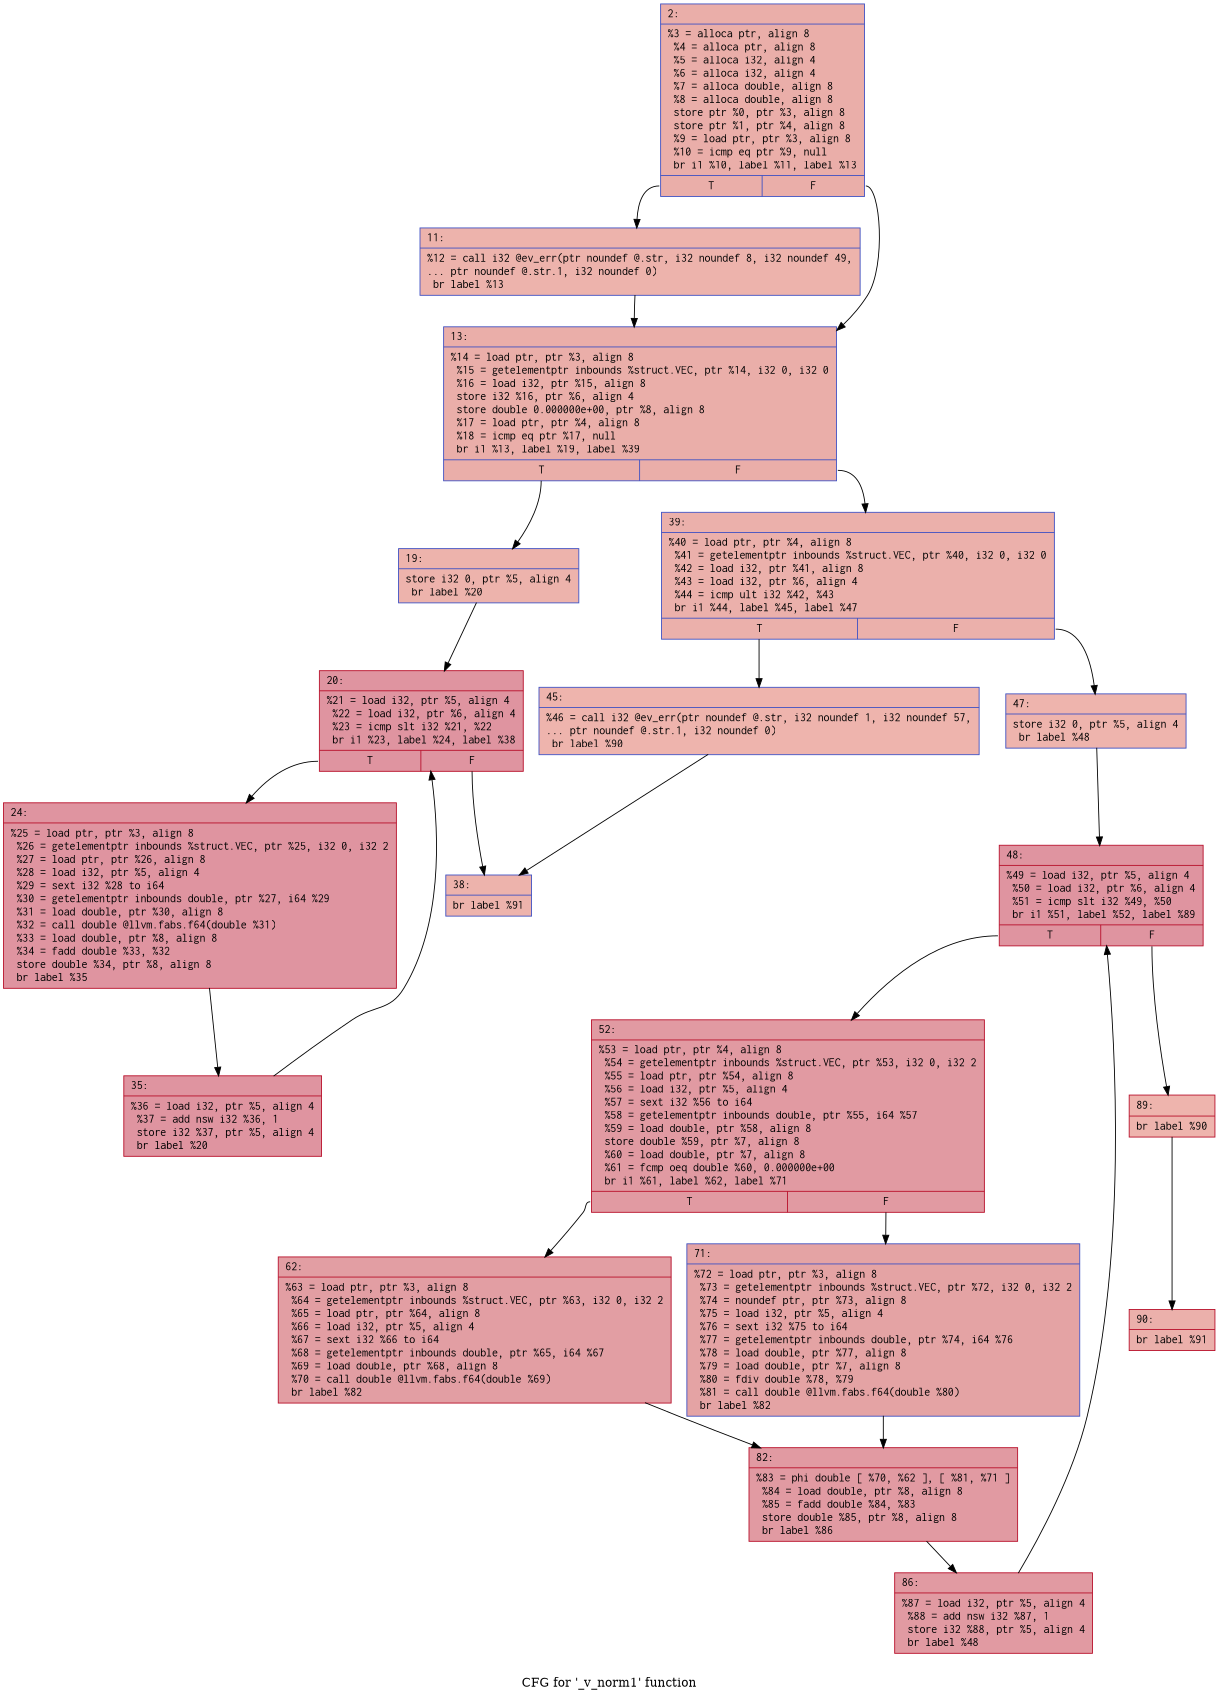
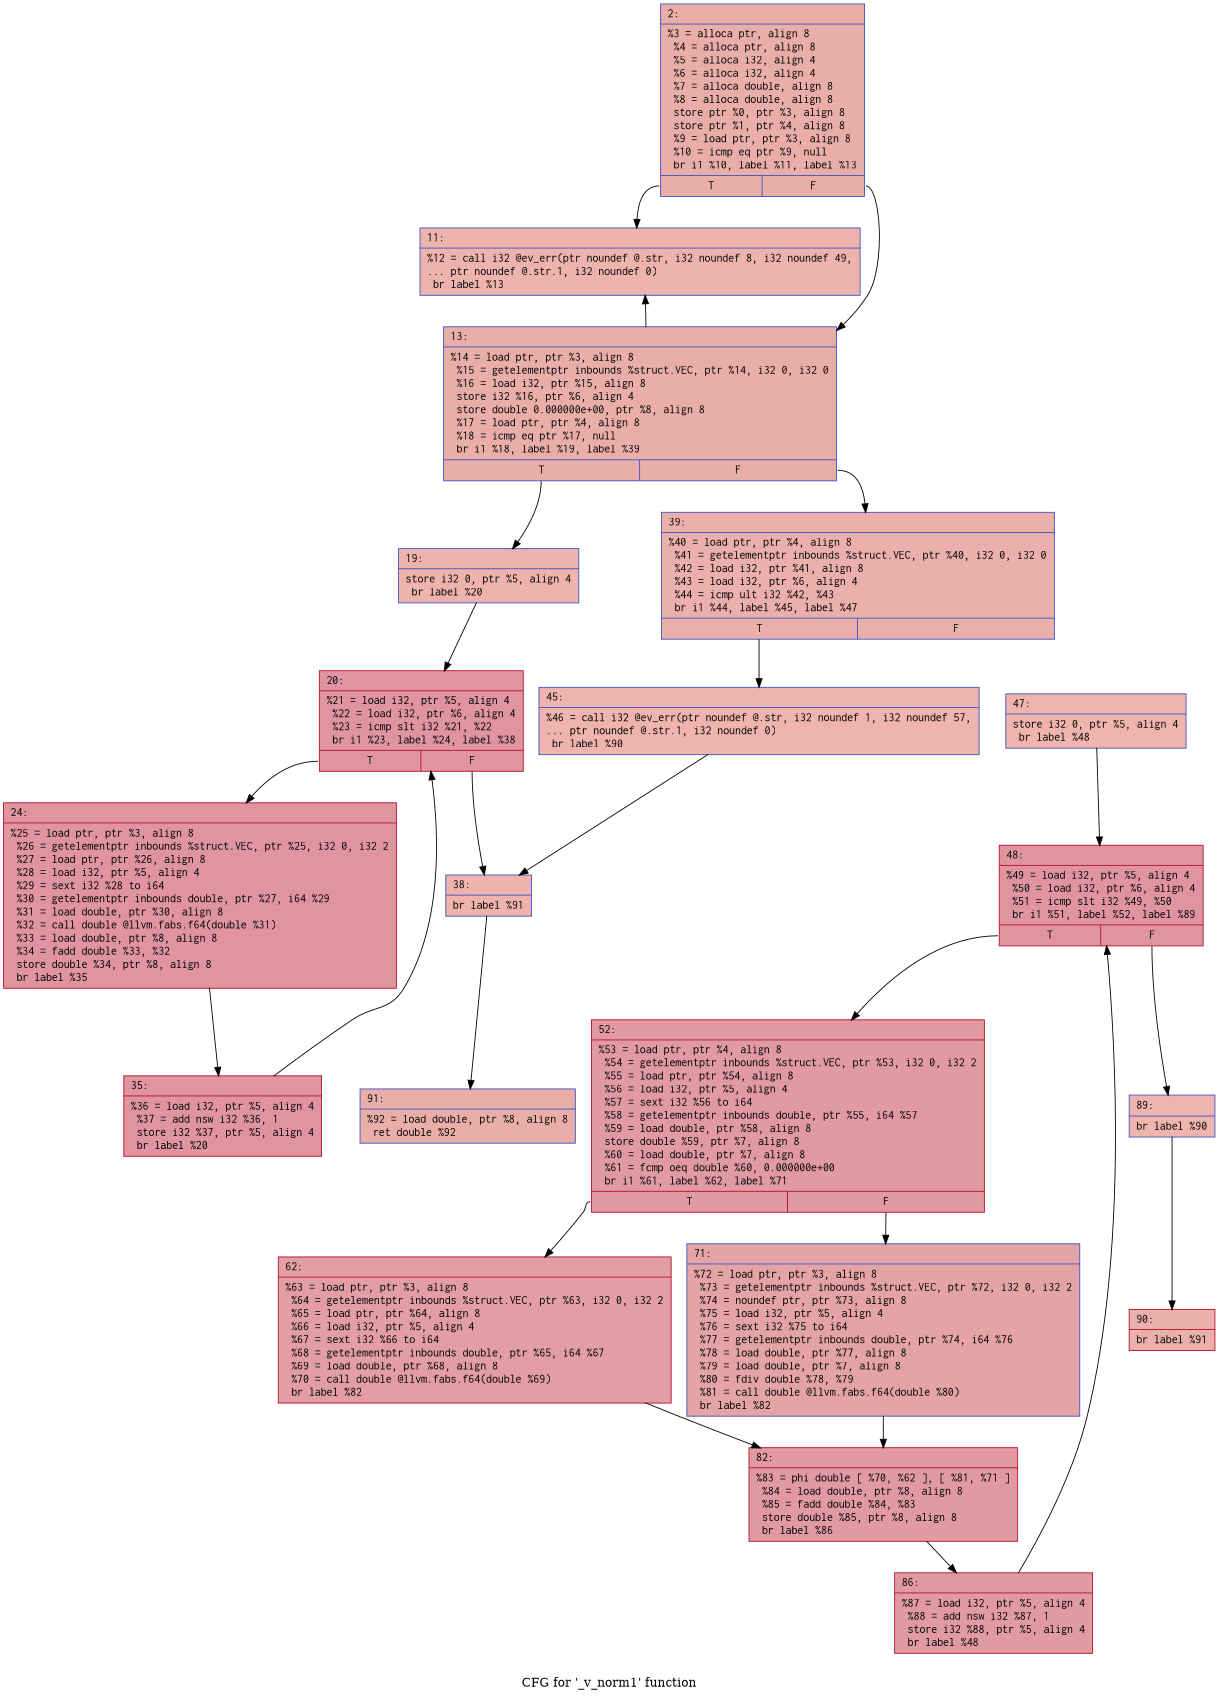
edge "11:" -> "13:": reversed
node "13:": text "br i1 %13, label %19, label %39" -> "br i1 %18, label %19, label %39"
edge "39:" -> "47:": removed
node "91:": added
node "89:": color #b70d28ff -> #3d50c3ff
